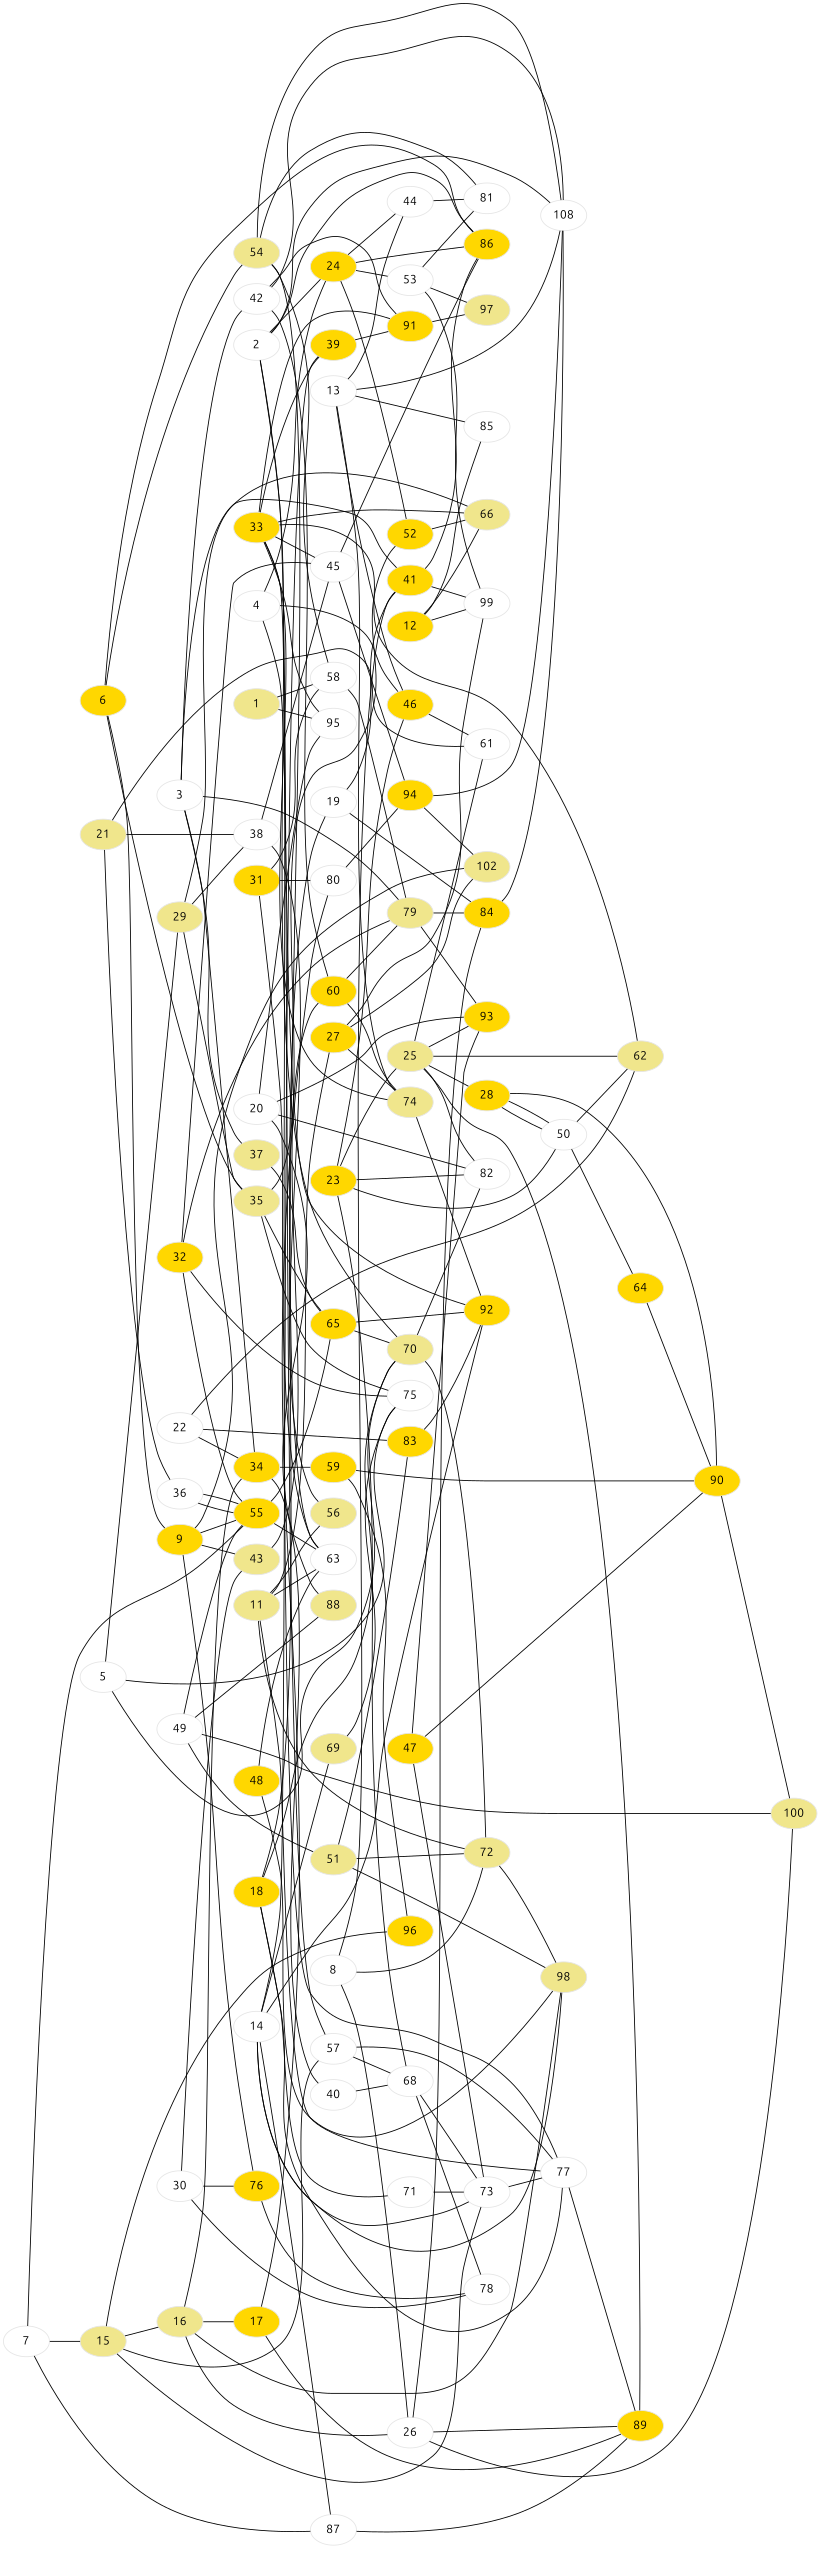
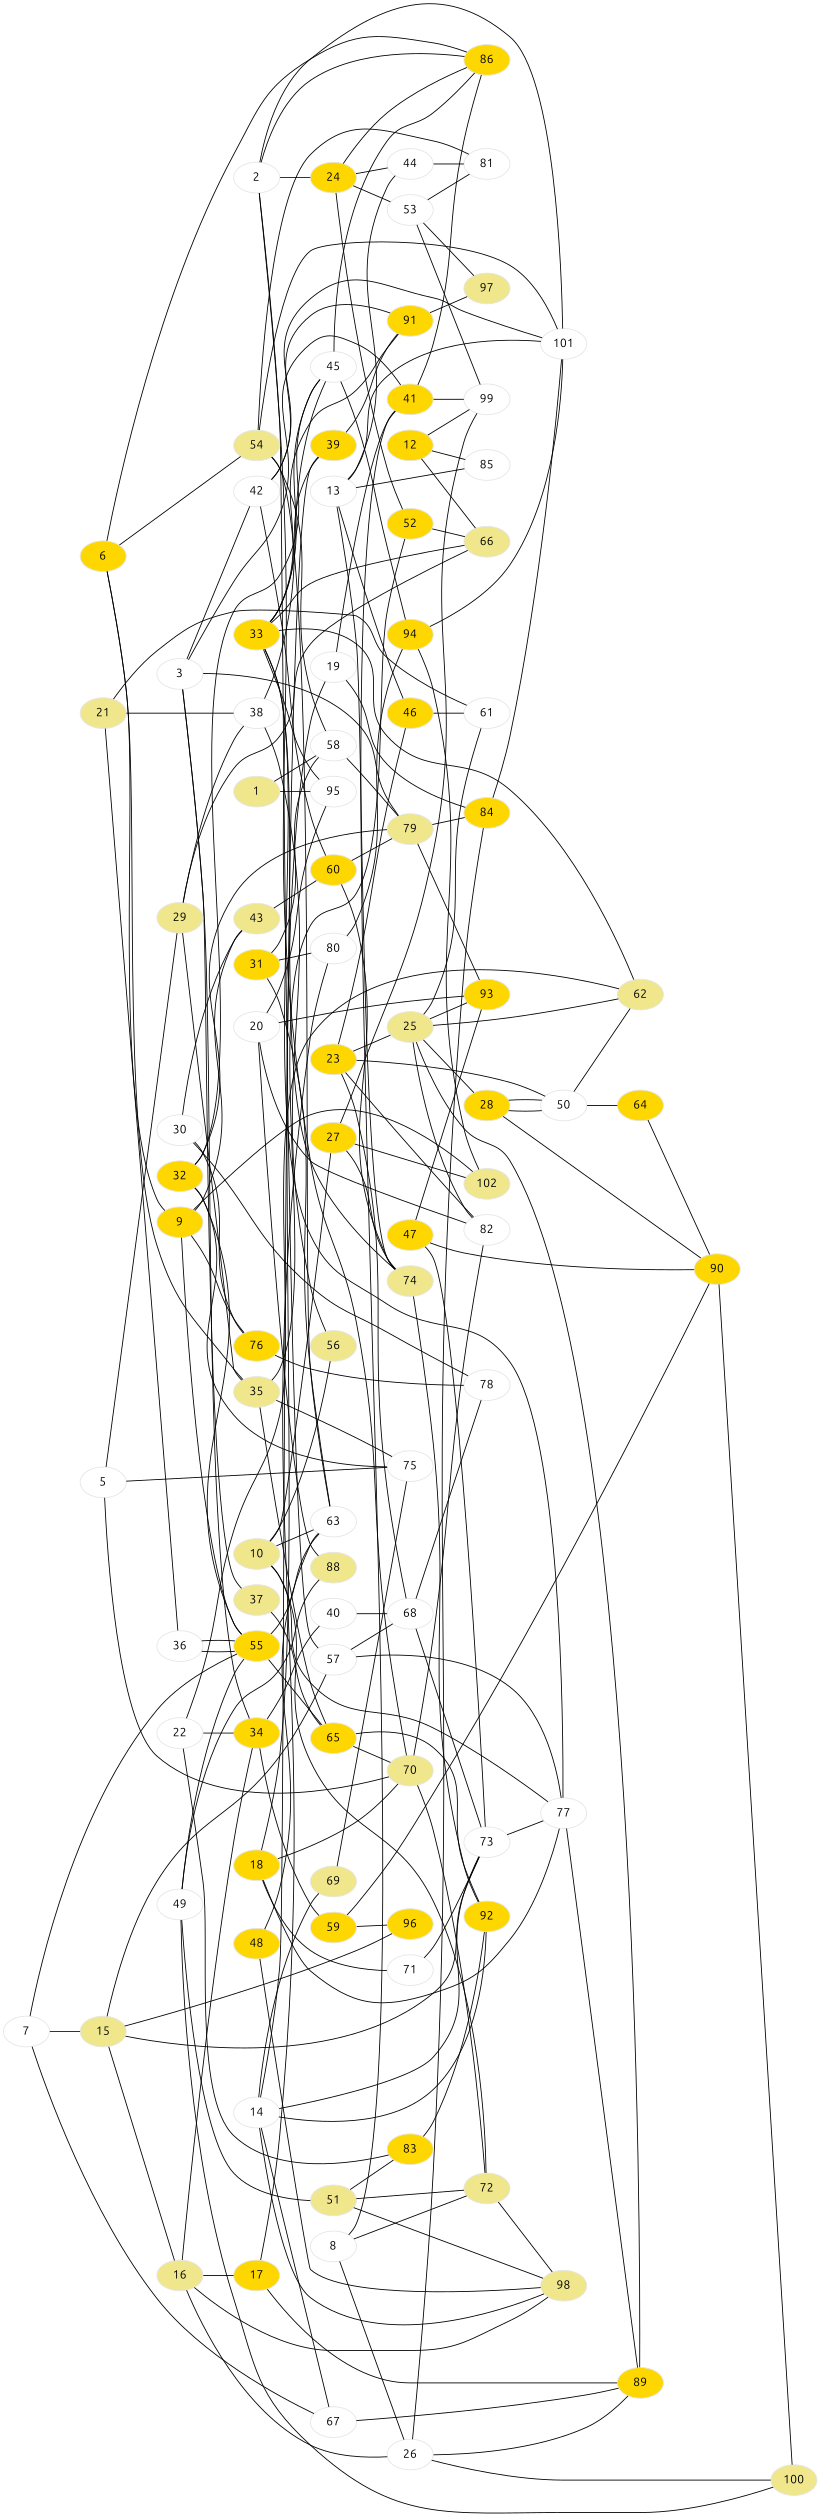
node "108": label "108" -> "101"
node "4": removed
node "11": label "11" -> "10"
node "87": label "87" -> "67"
